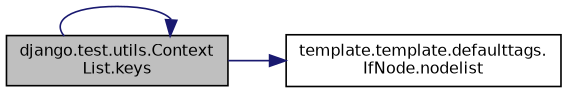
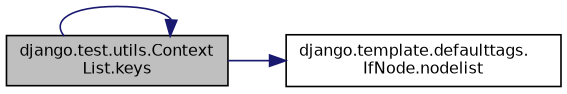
node "template.template.defaulttags. IfNode.nodelist": label "template.template.defaulttags. IfNode.nodelist" -> "django.template.defaulttags. IfNode.nodelist"
